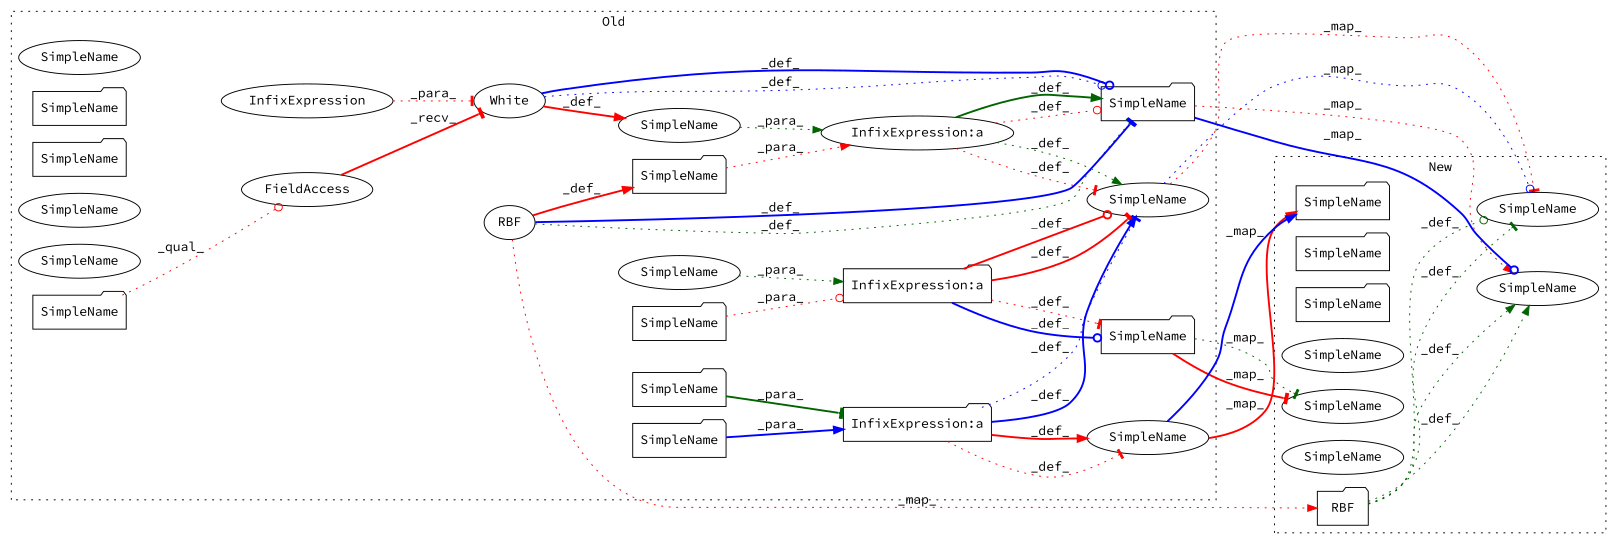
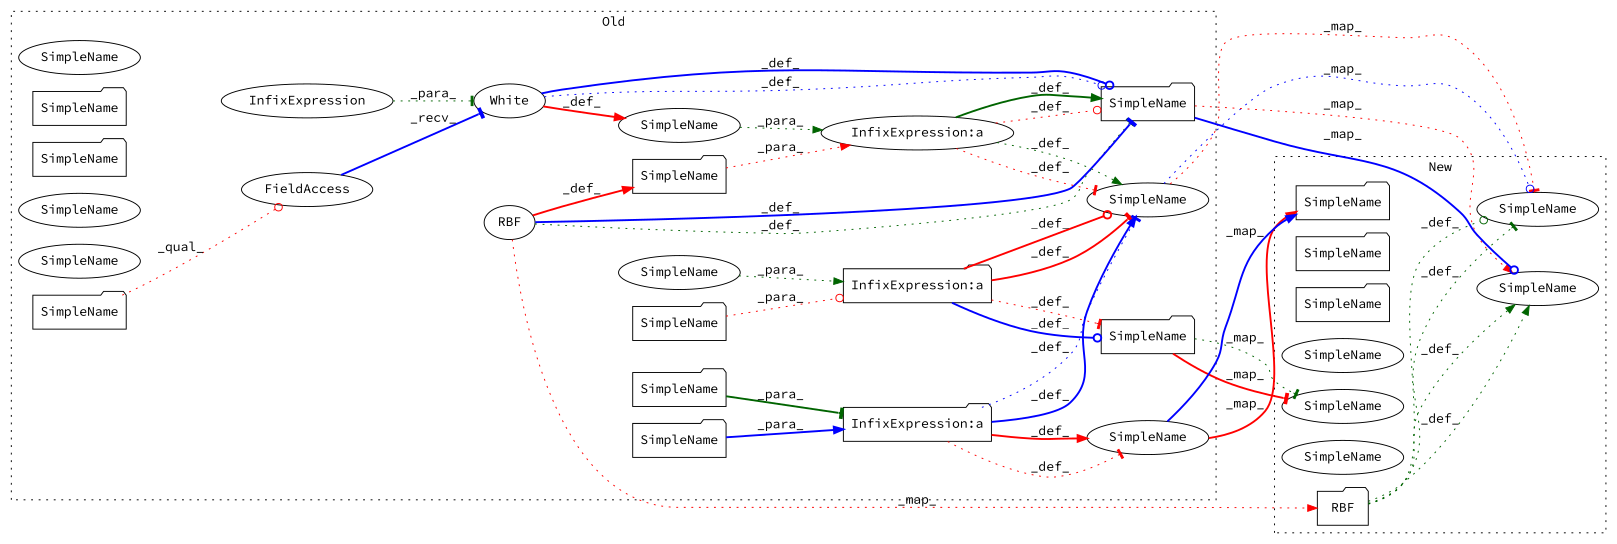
edge "InfixExpression" -> "White": color red -> darkgreen
edge "FieldAccess" -> "White": color red -> blue
